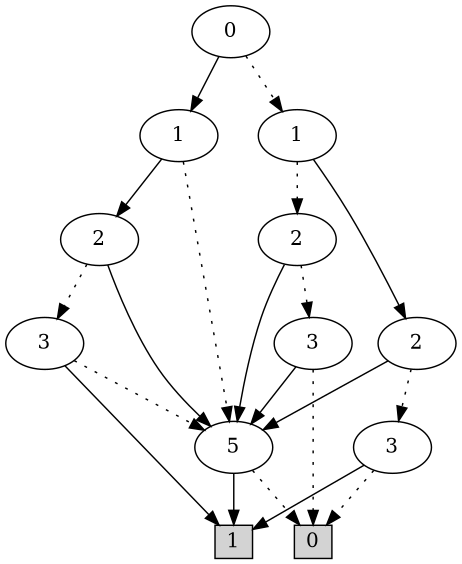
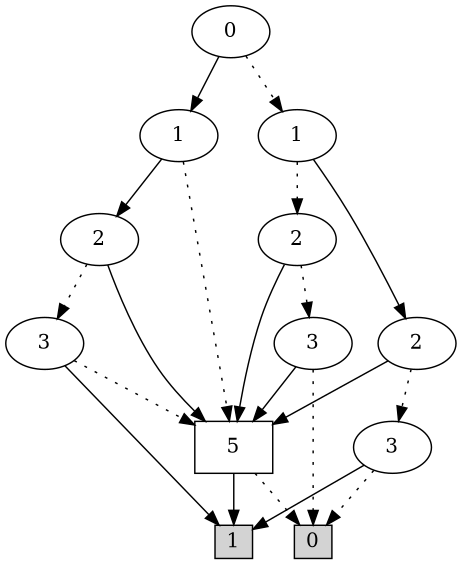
node "5": shape ellipse -> box
